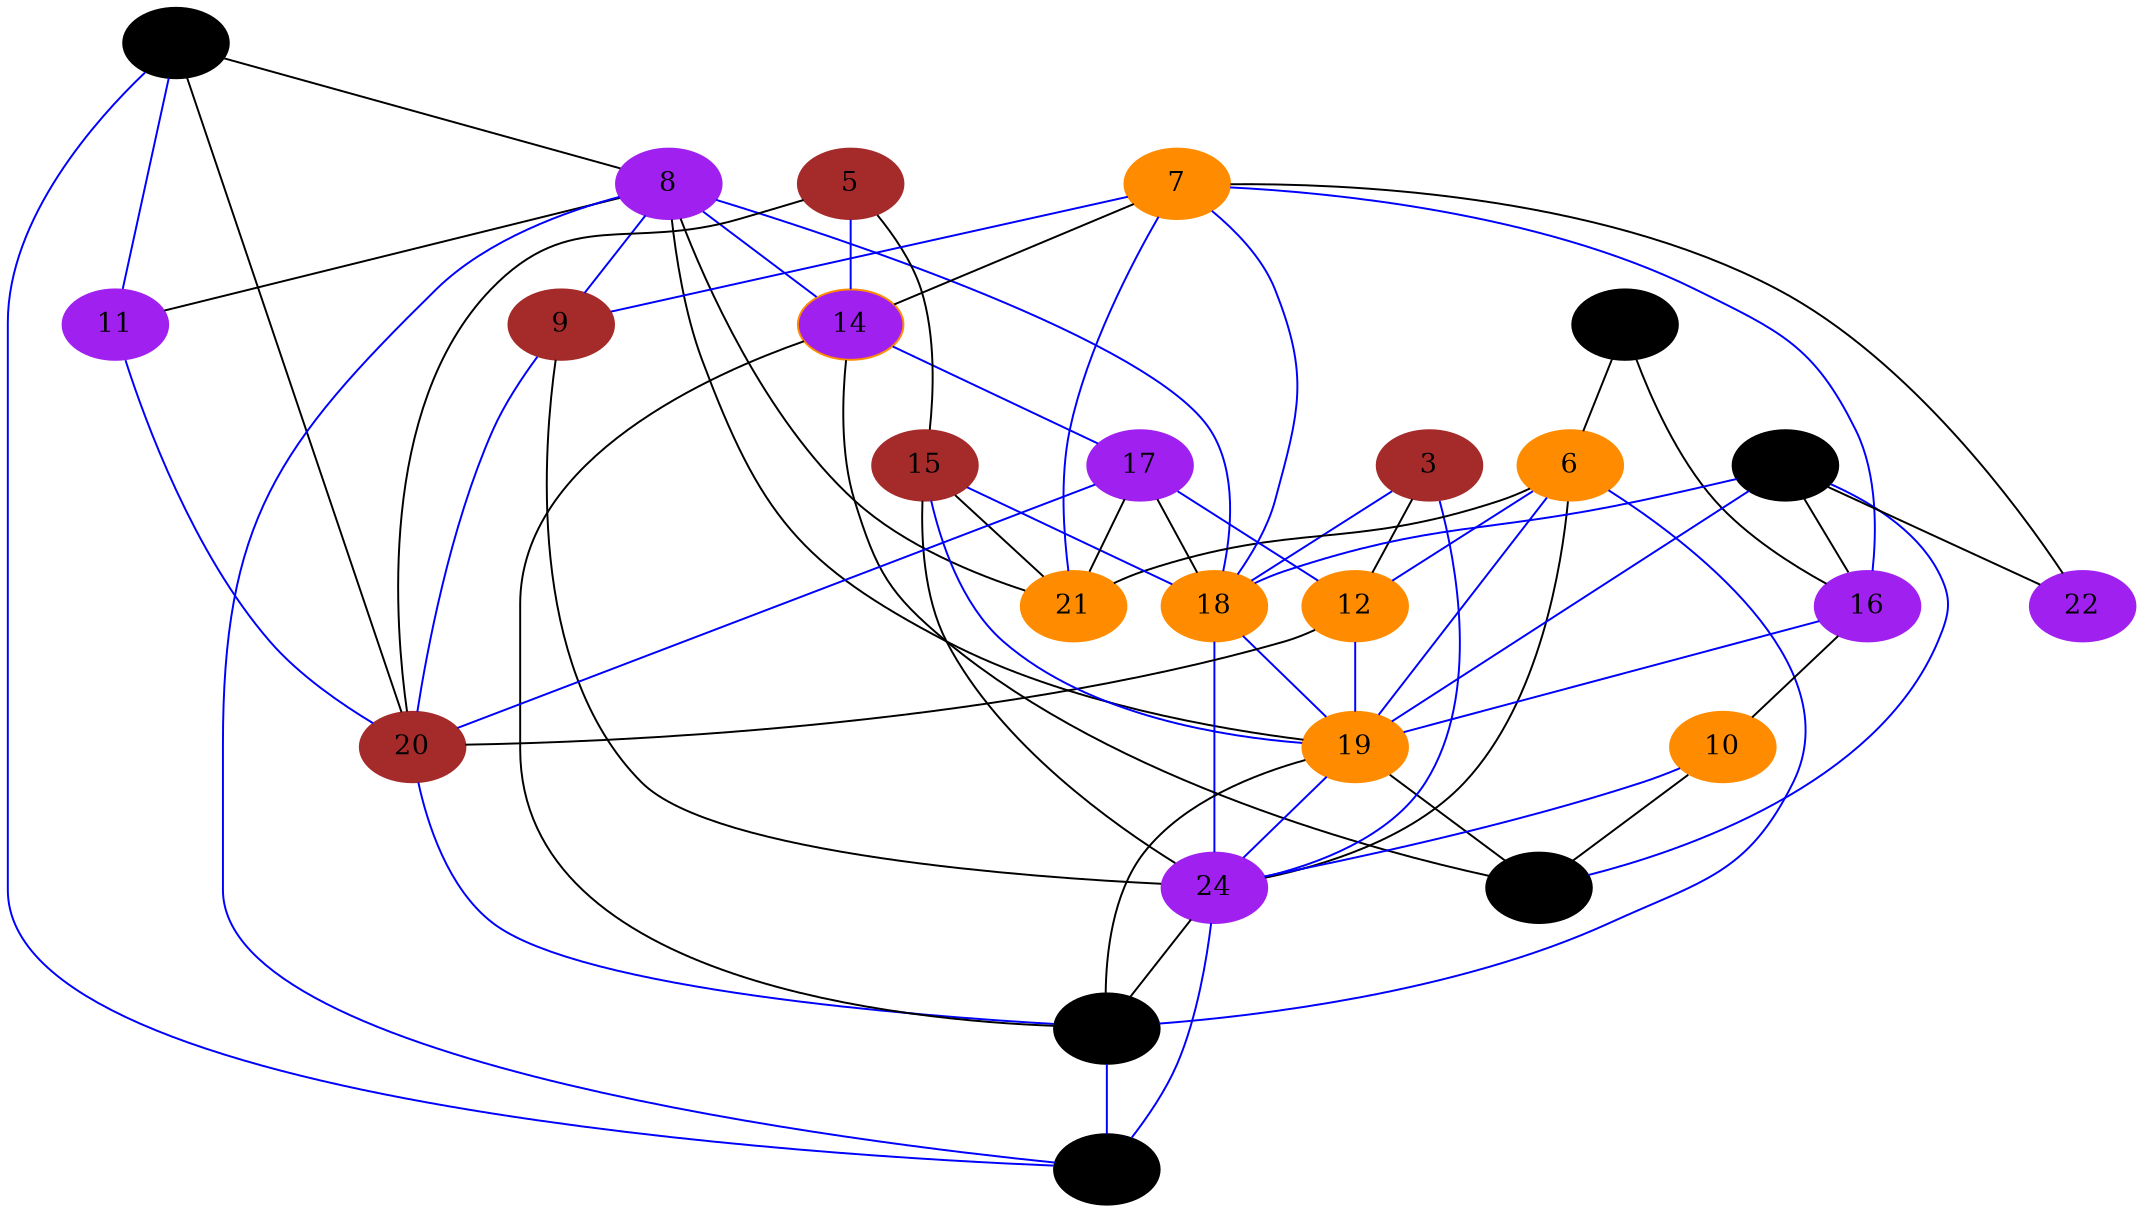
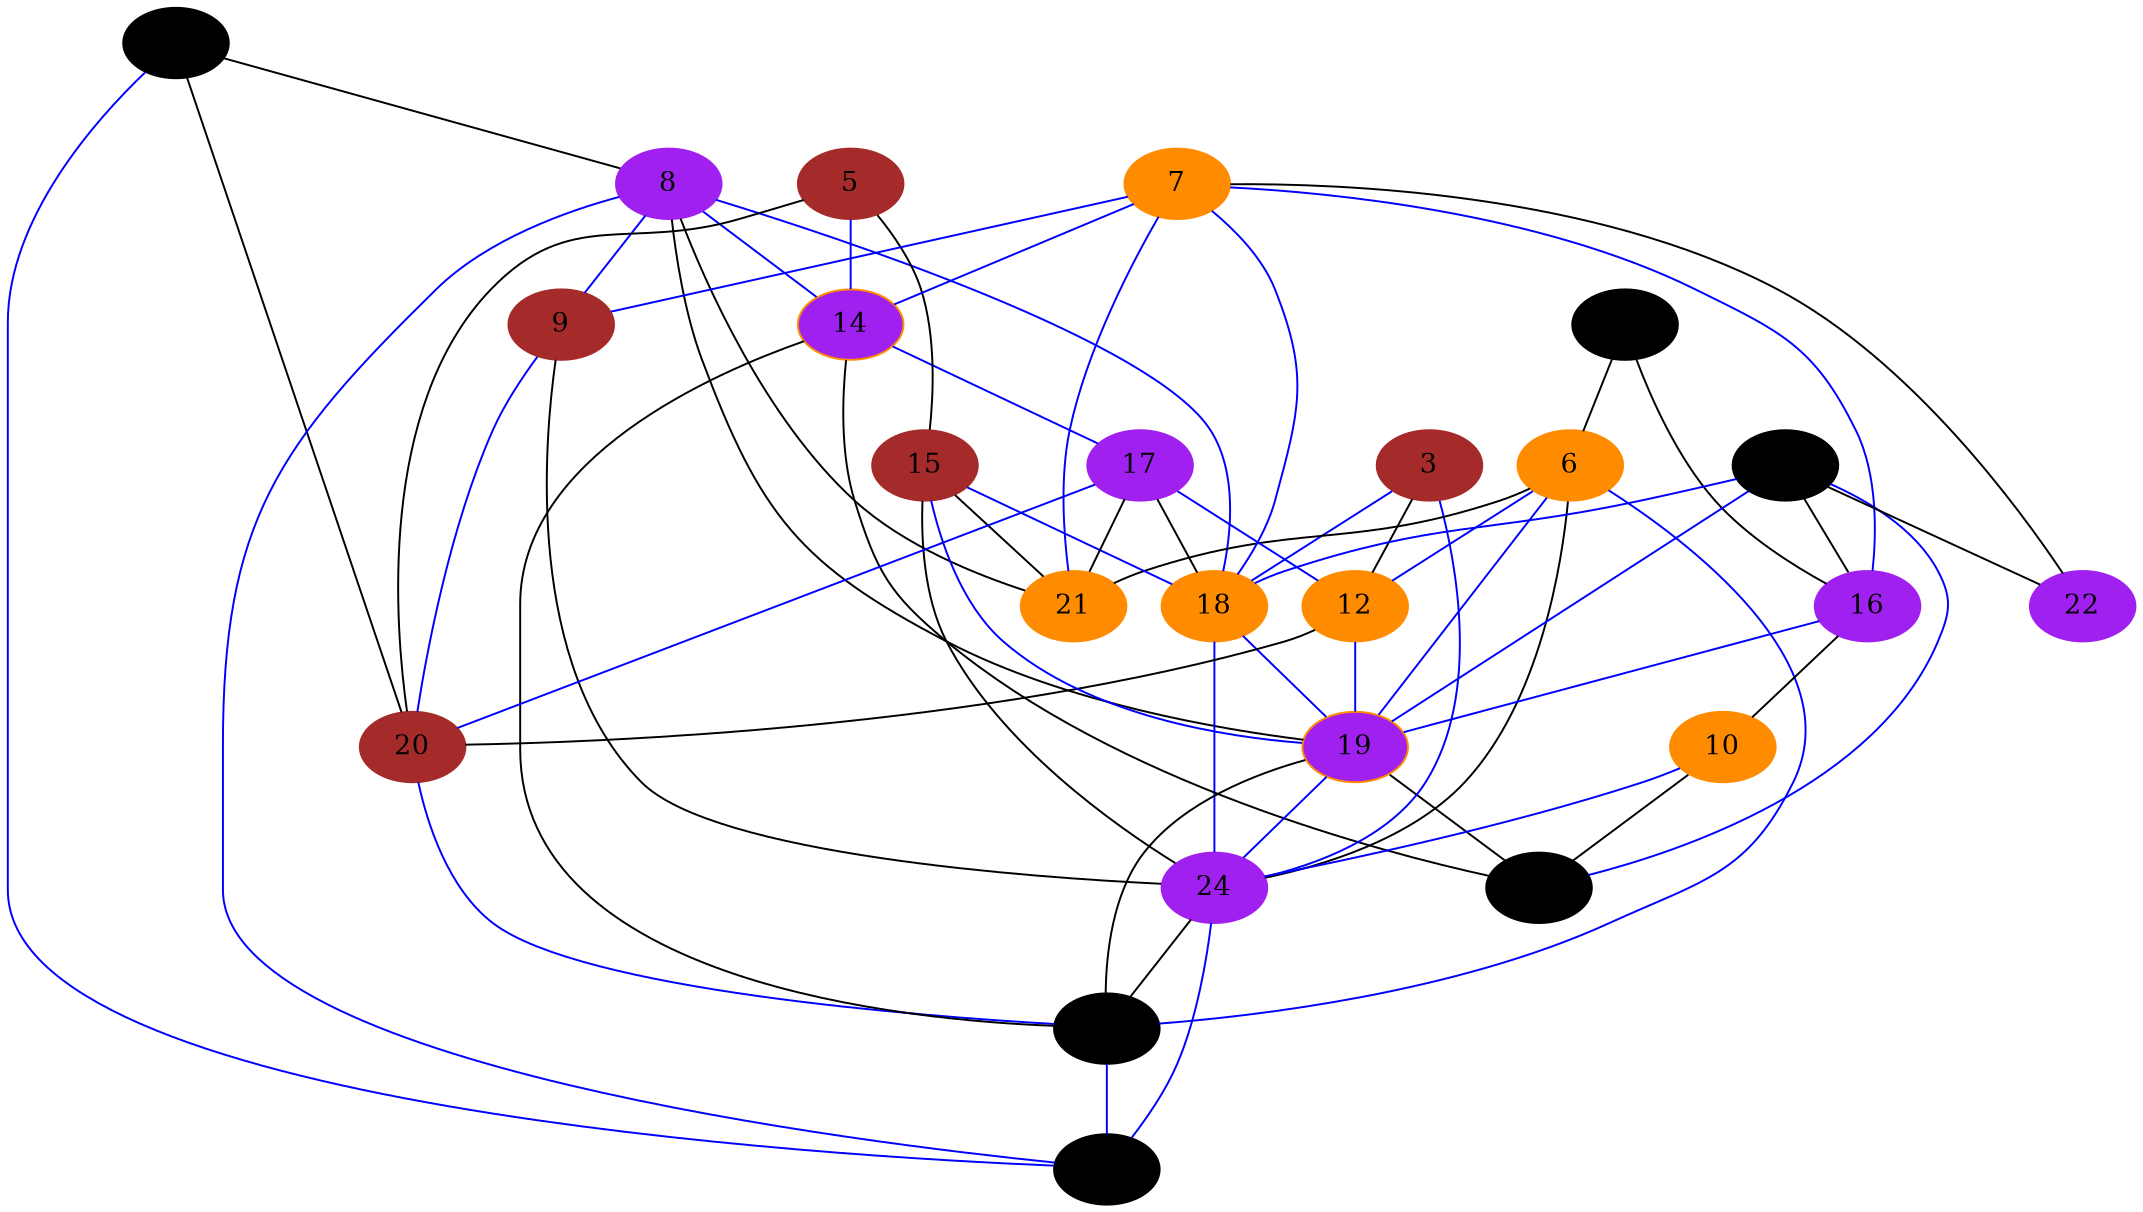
edge "7" -- "14": color black -> blue
node "11": removed
node "19": fillcolor darkorange -> purple
